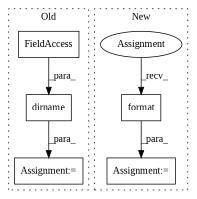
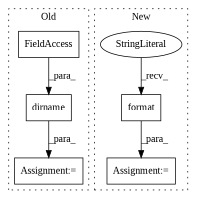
node "Assignment": label "Assignment" -> "StringLiteral"
